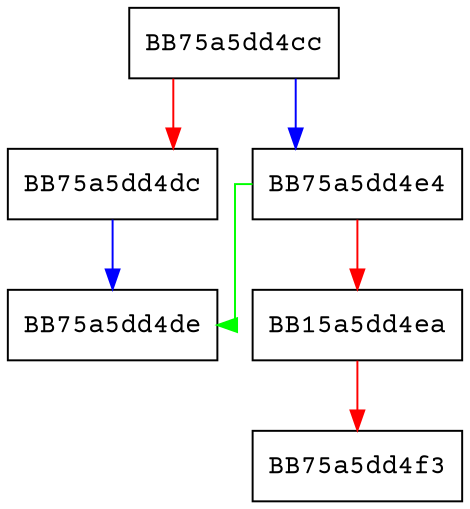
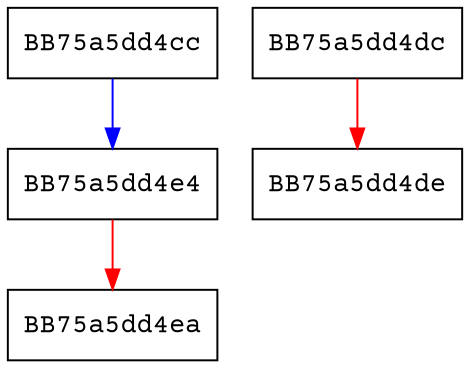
edge "BB75a5dd4cc" -> "BB75a5dd4dc": removed
edge "BB75a5dd4dc" -> "BB75a5dd4de": color blue -> red
edge "BB75a5dd4e4" -> "BB75a5dd4de": removed
node "BB15a5dd4ea": label "BB15a5dd4ea" -> "BB75a5dd4ea"
node "BB75a5dd4f3": removed
